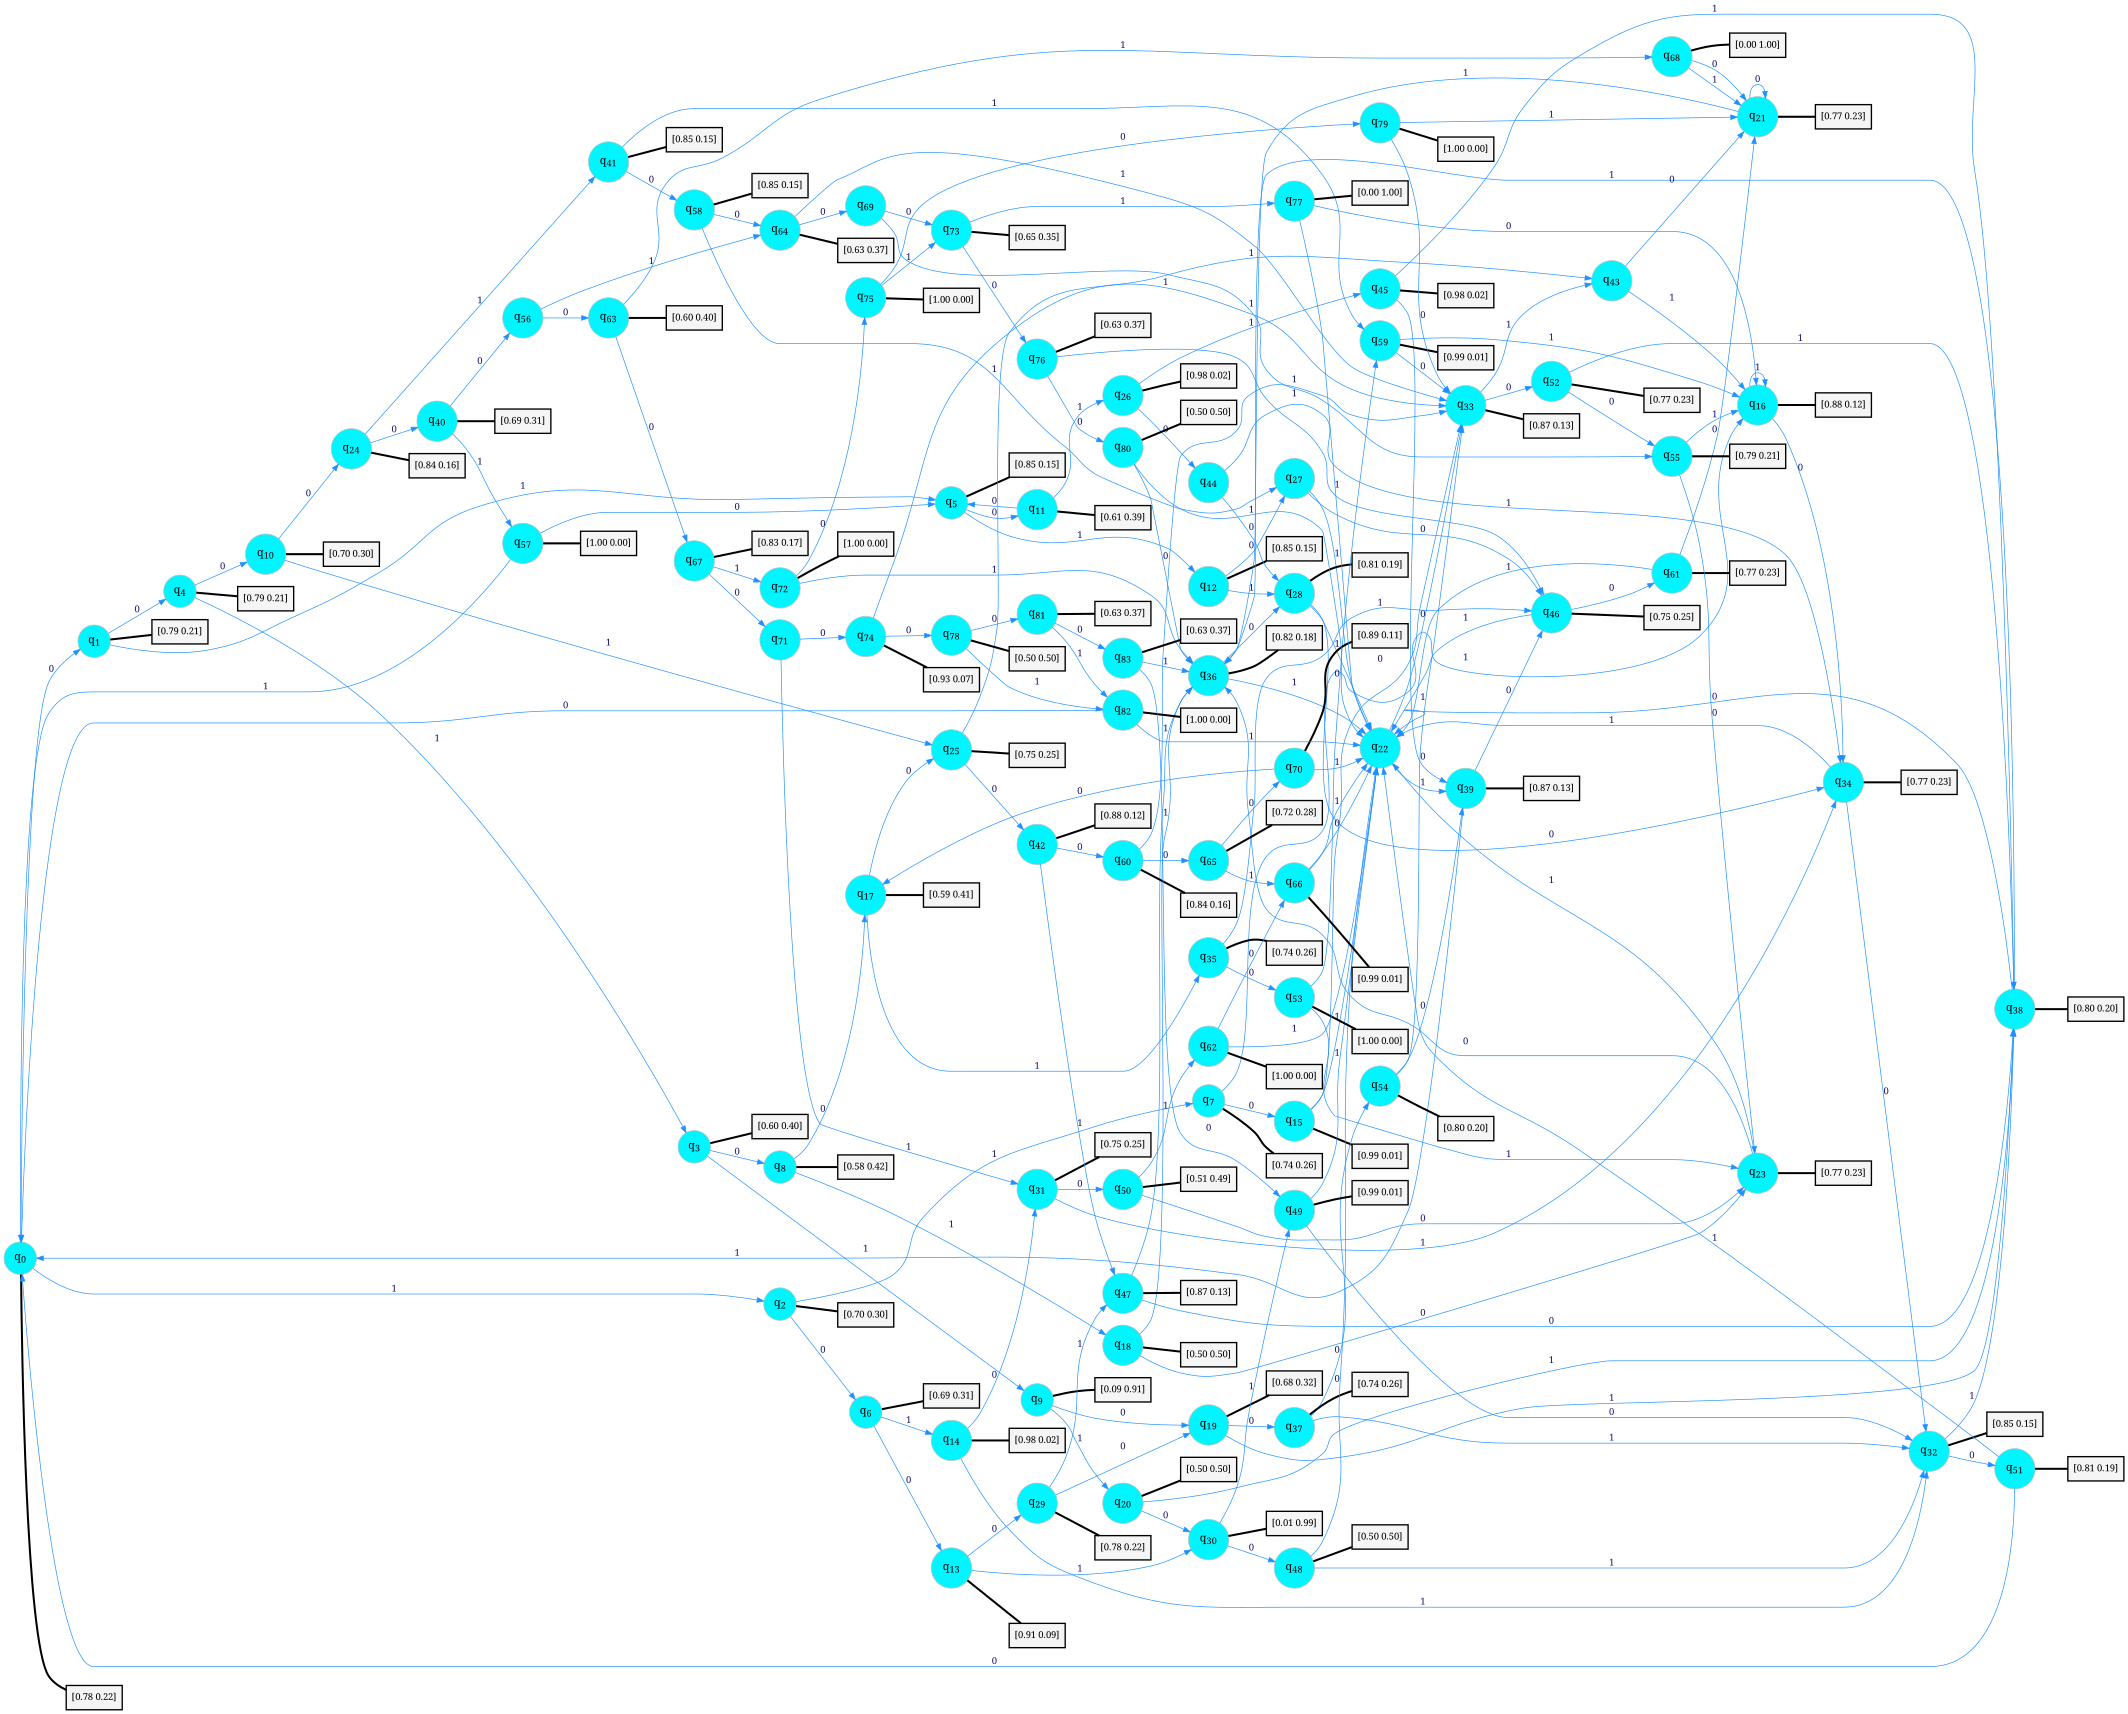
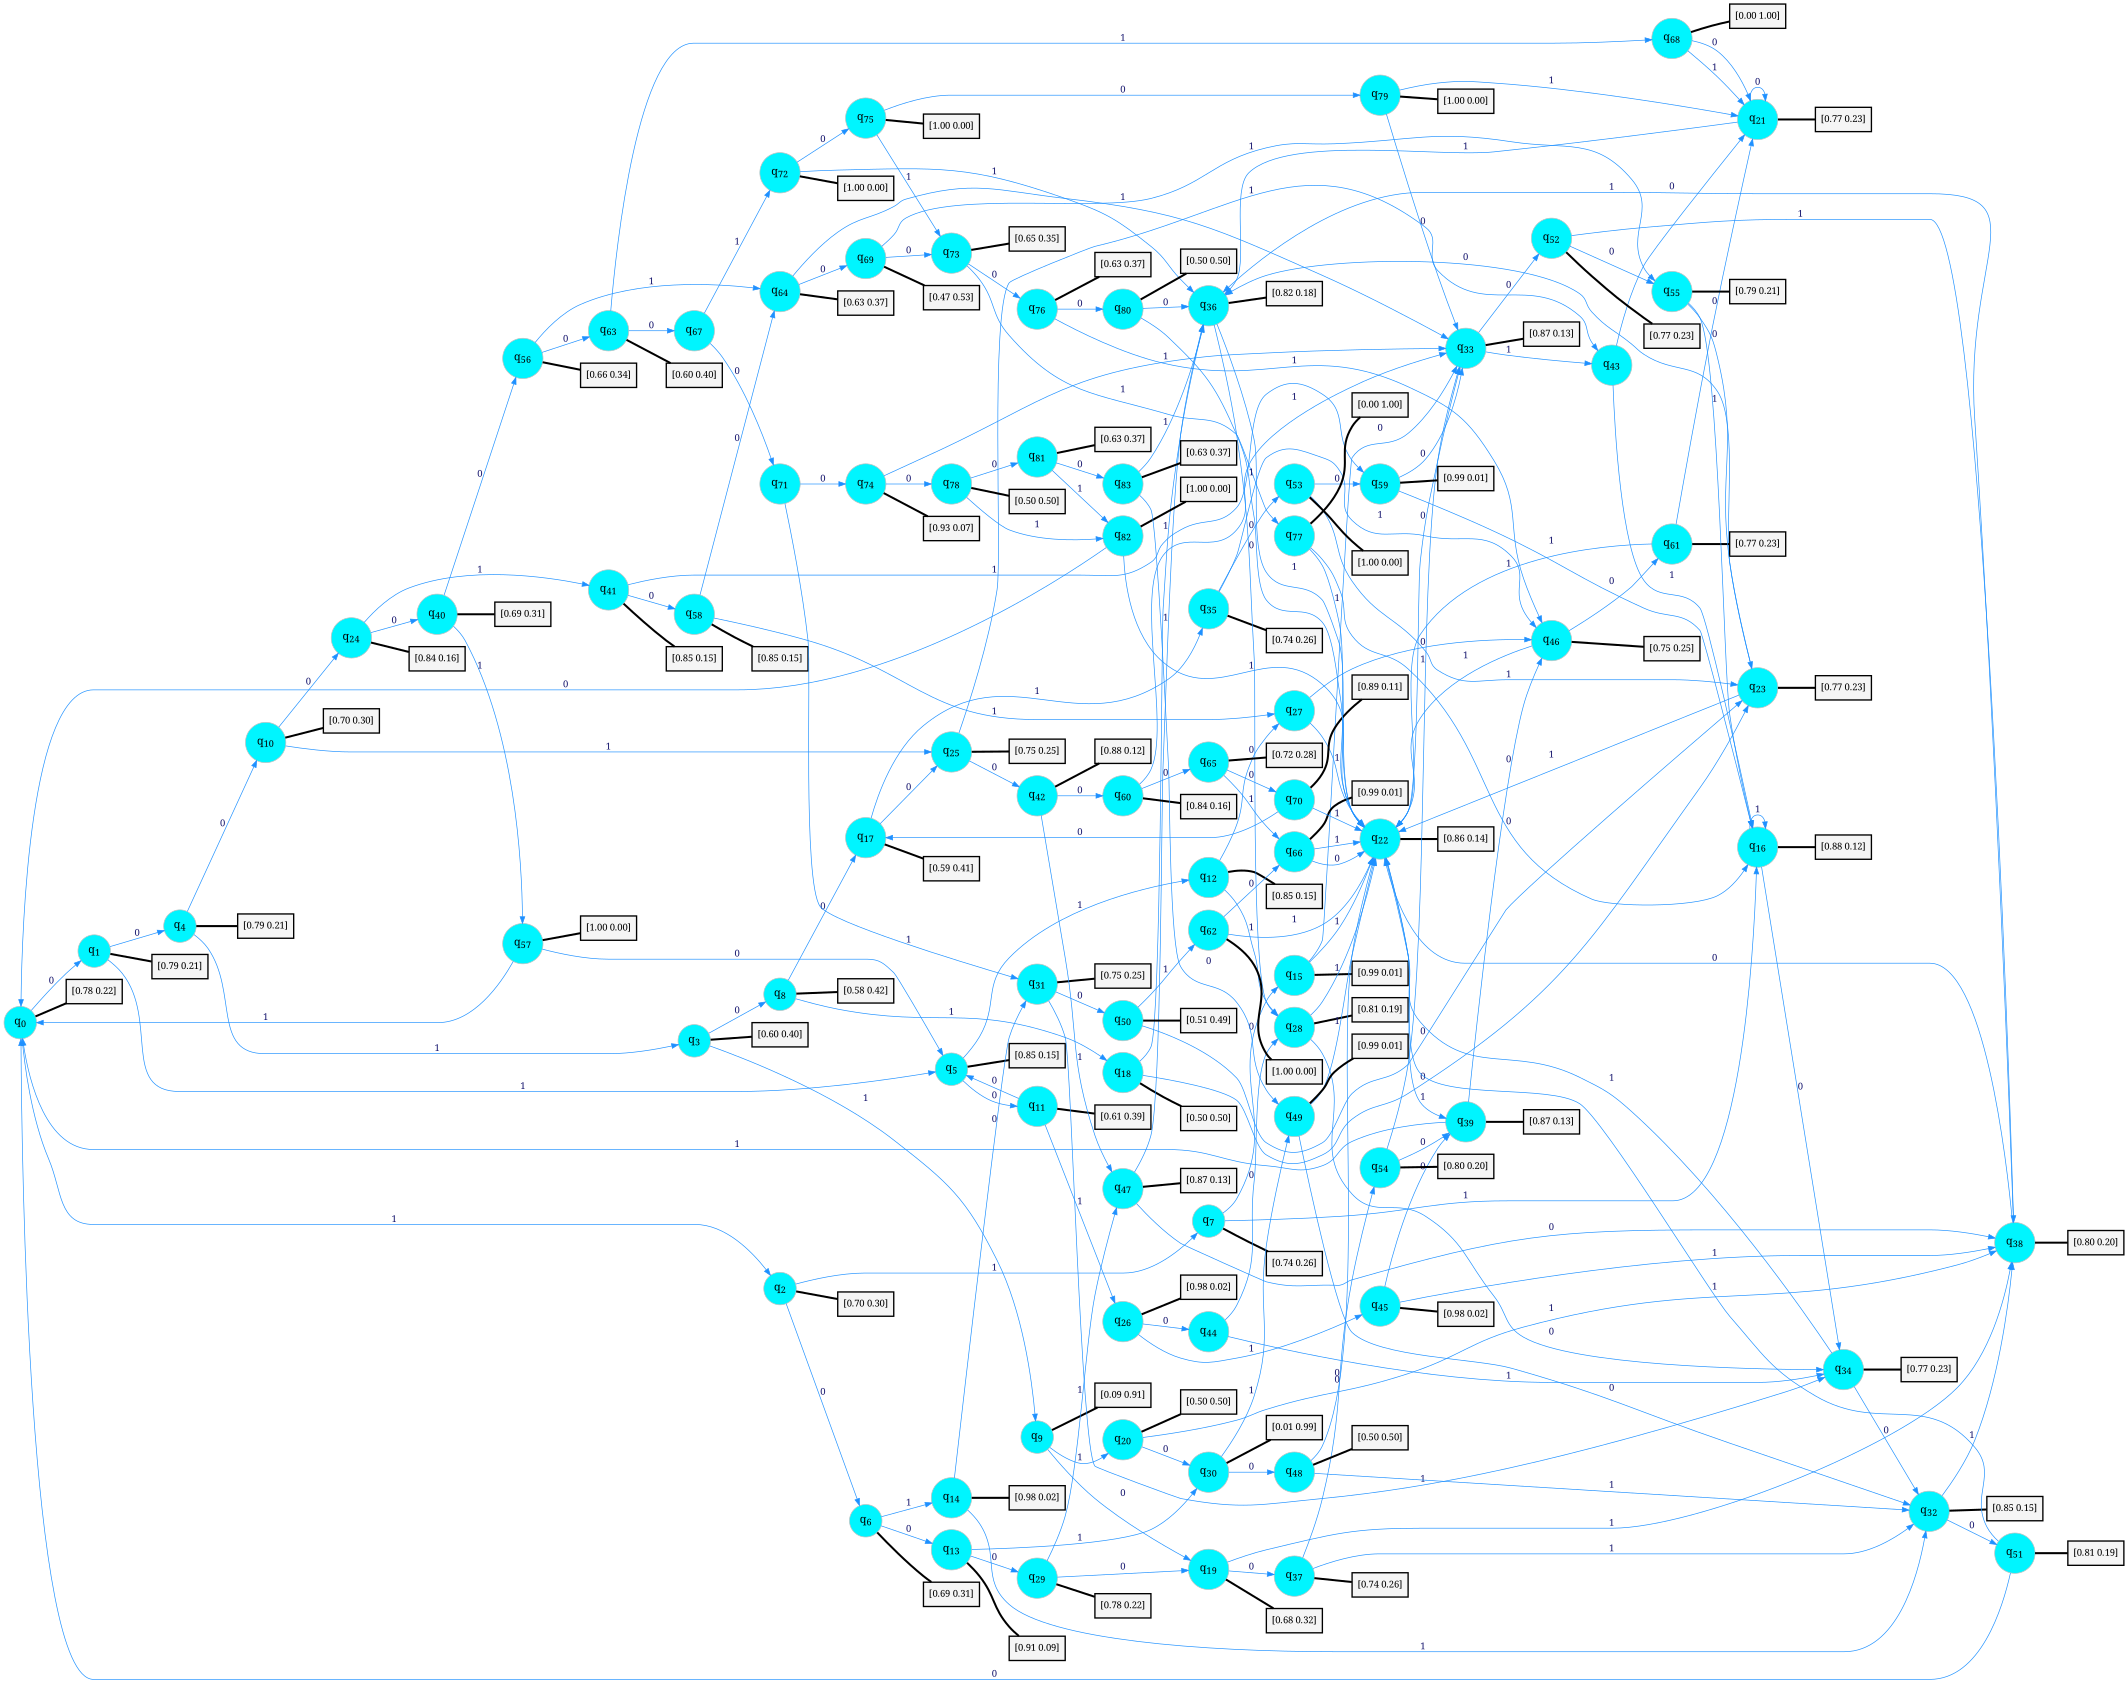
node "[0.47 0.53]": added
node "[0.66 0.34]": added
node "[0.83 0.17]": removed
node "[0.86 0.14]": added
